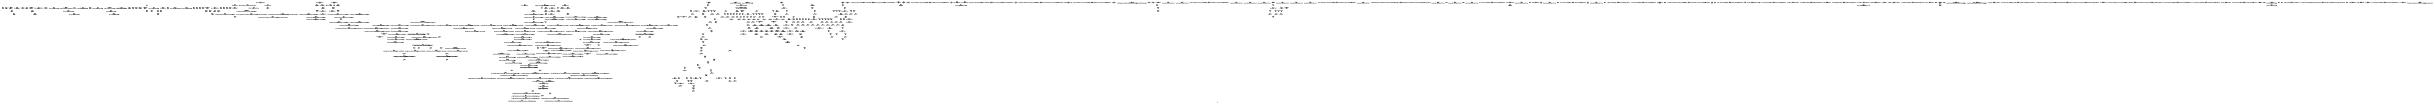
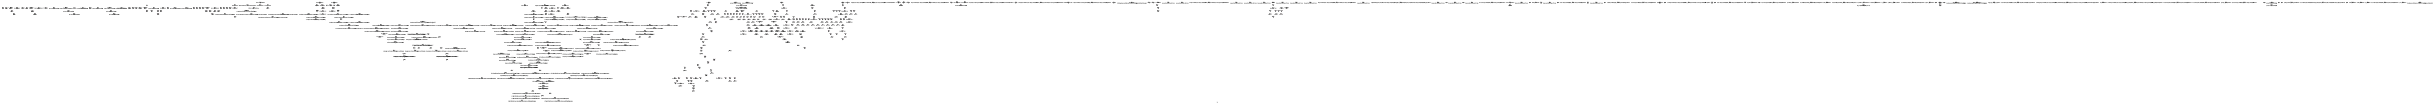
node "NodeID: 100": removed
node "NodeID: 194": added
